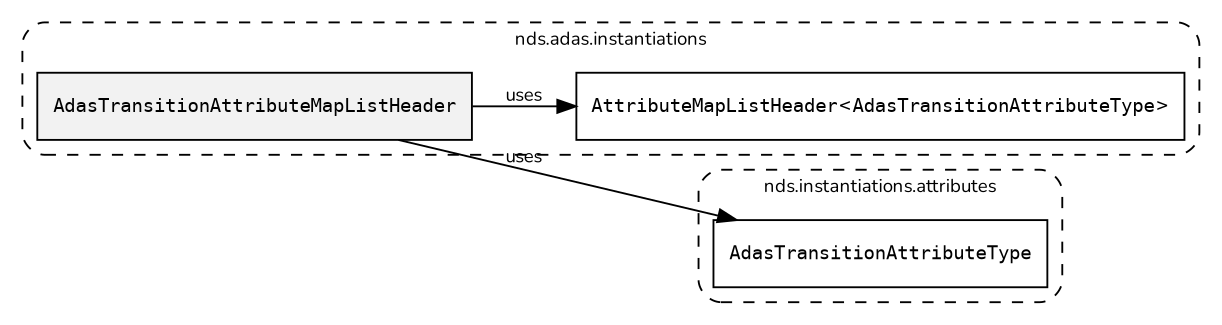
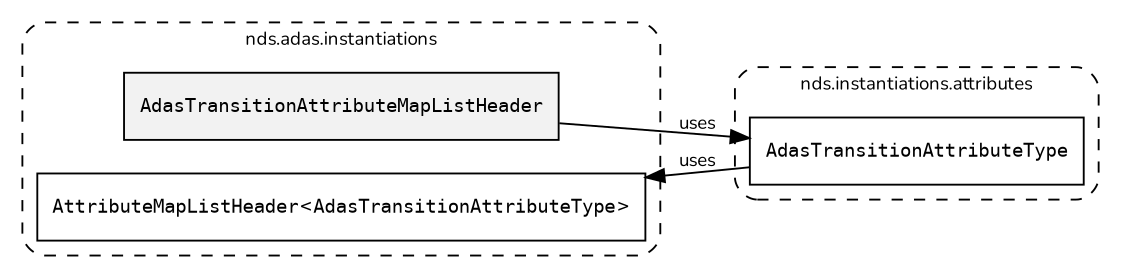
edge "AdasTransitionAttributeMapListHeader" -> "AttributeMapListHeader": now "AdasTransitionAttributeType" -> "AttributeMapListHeader"
